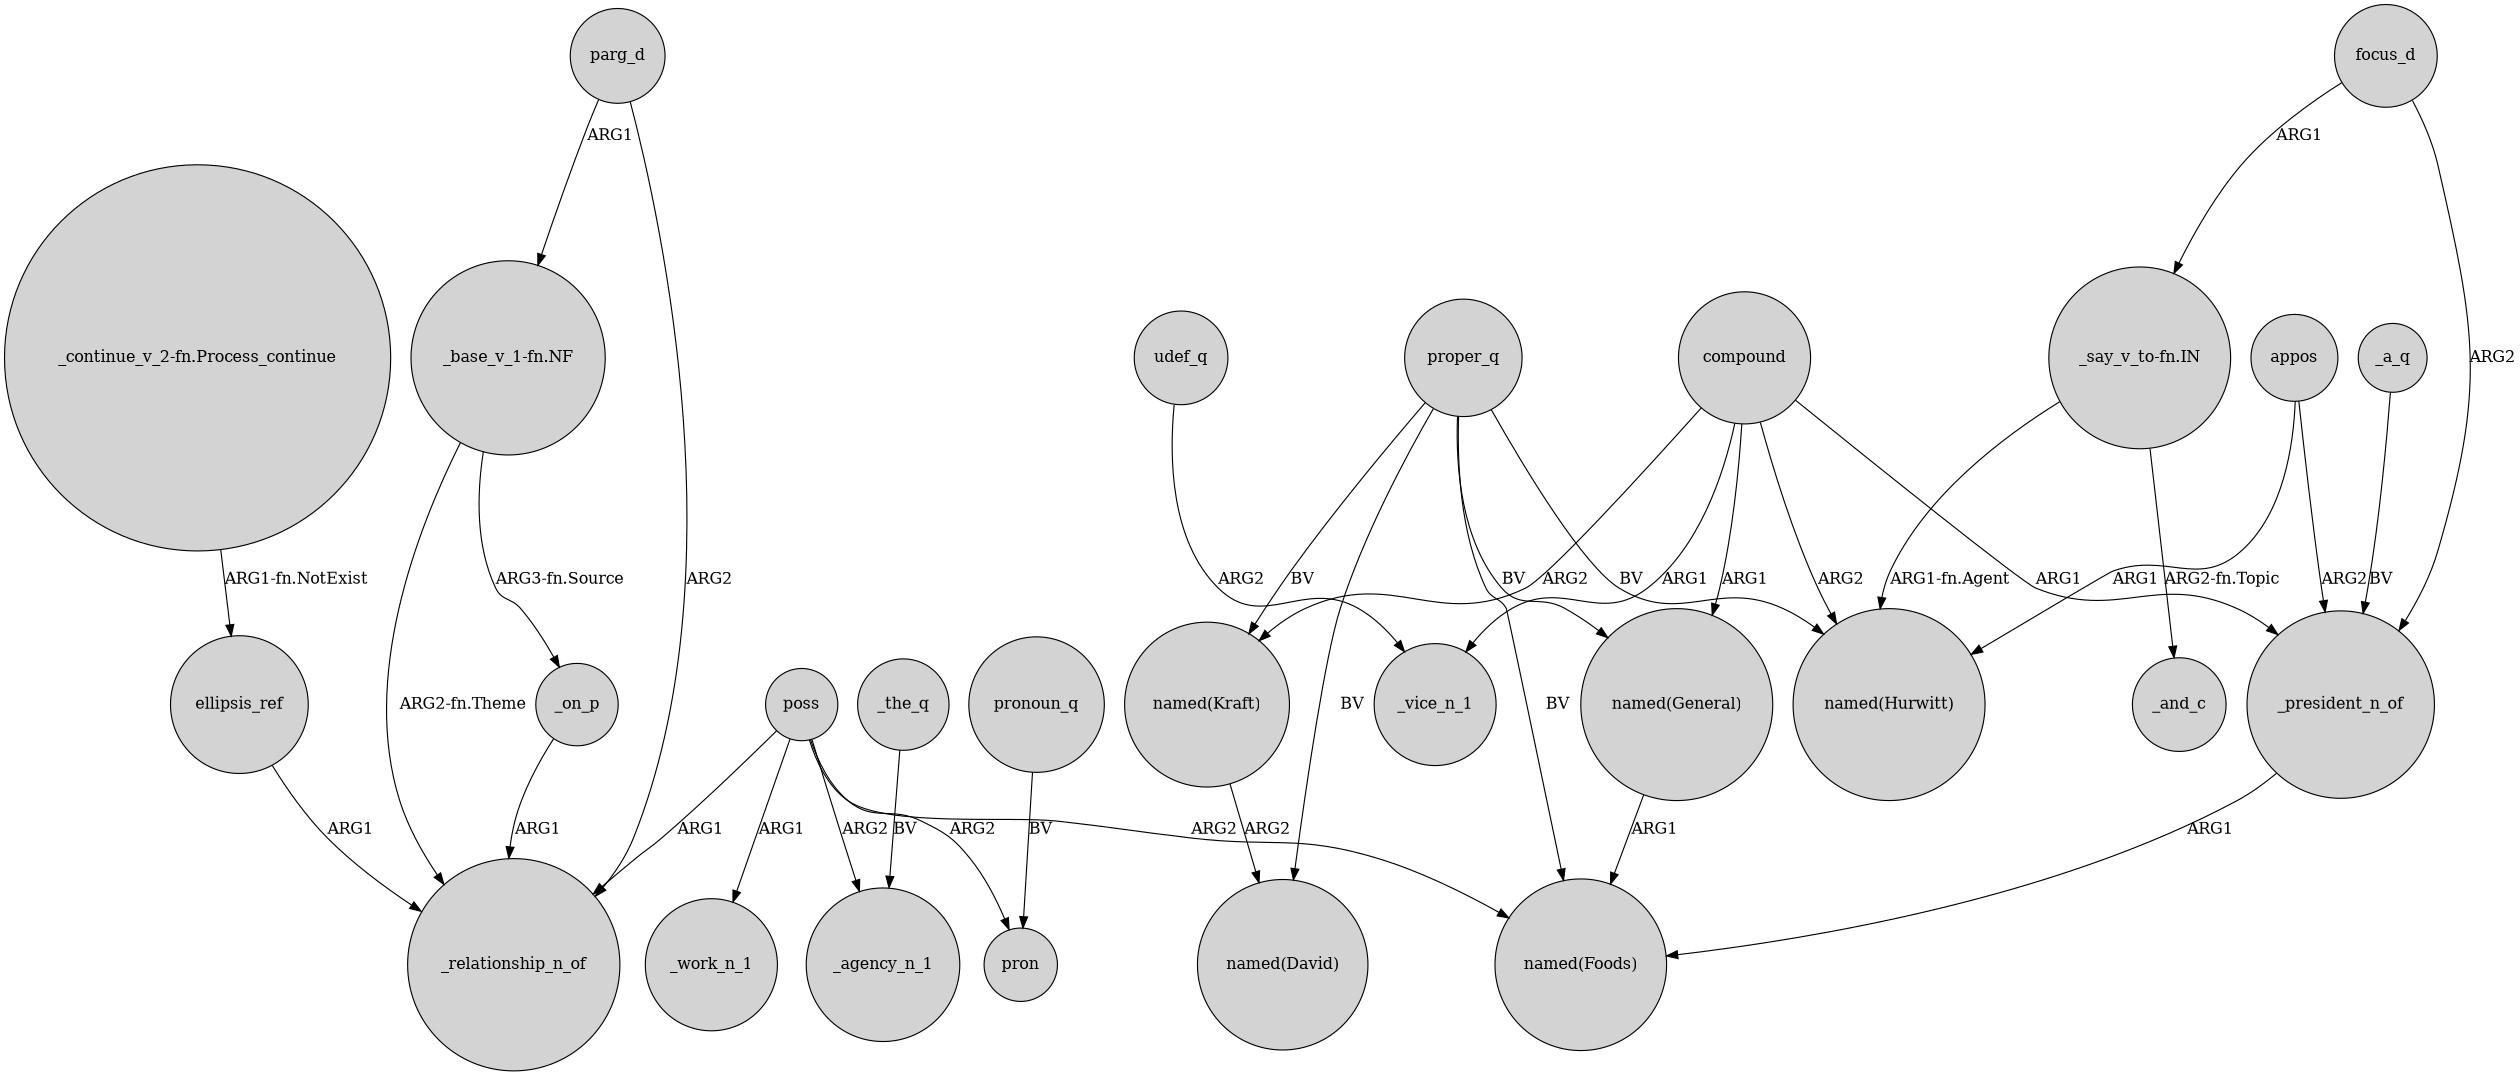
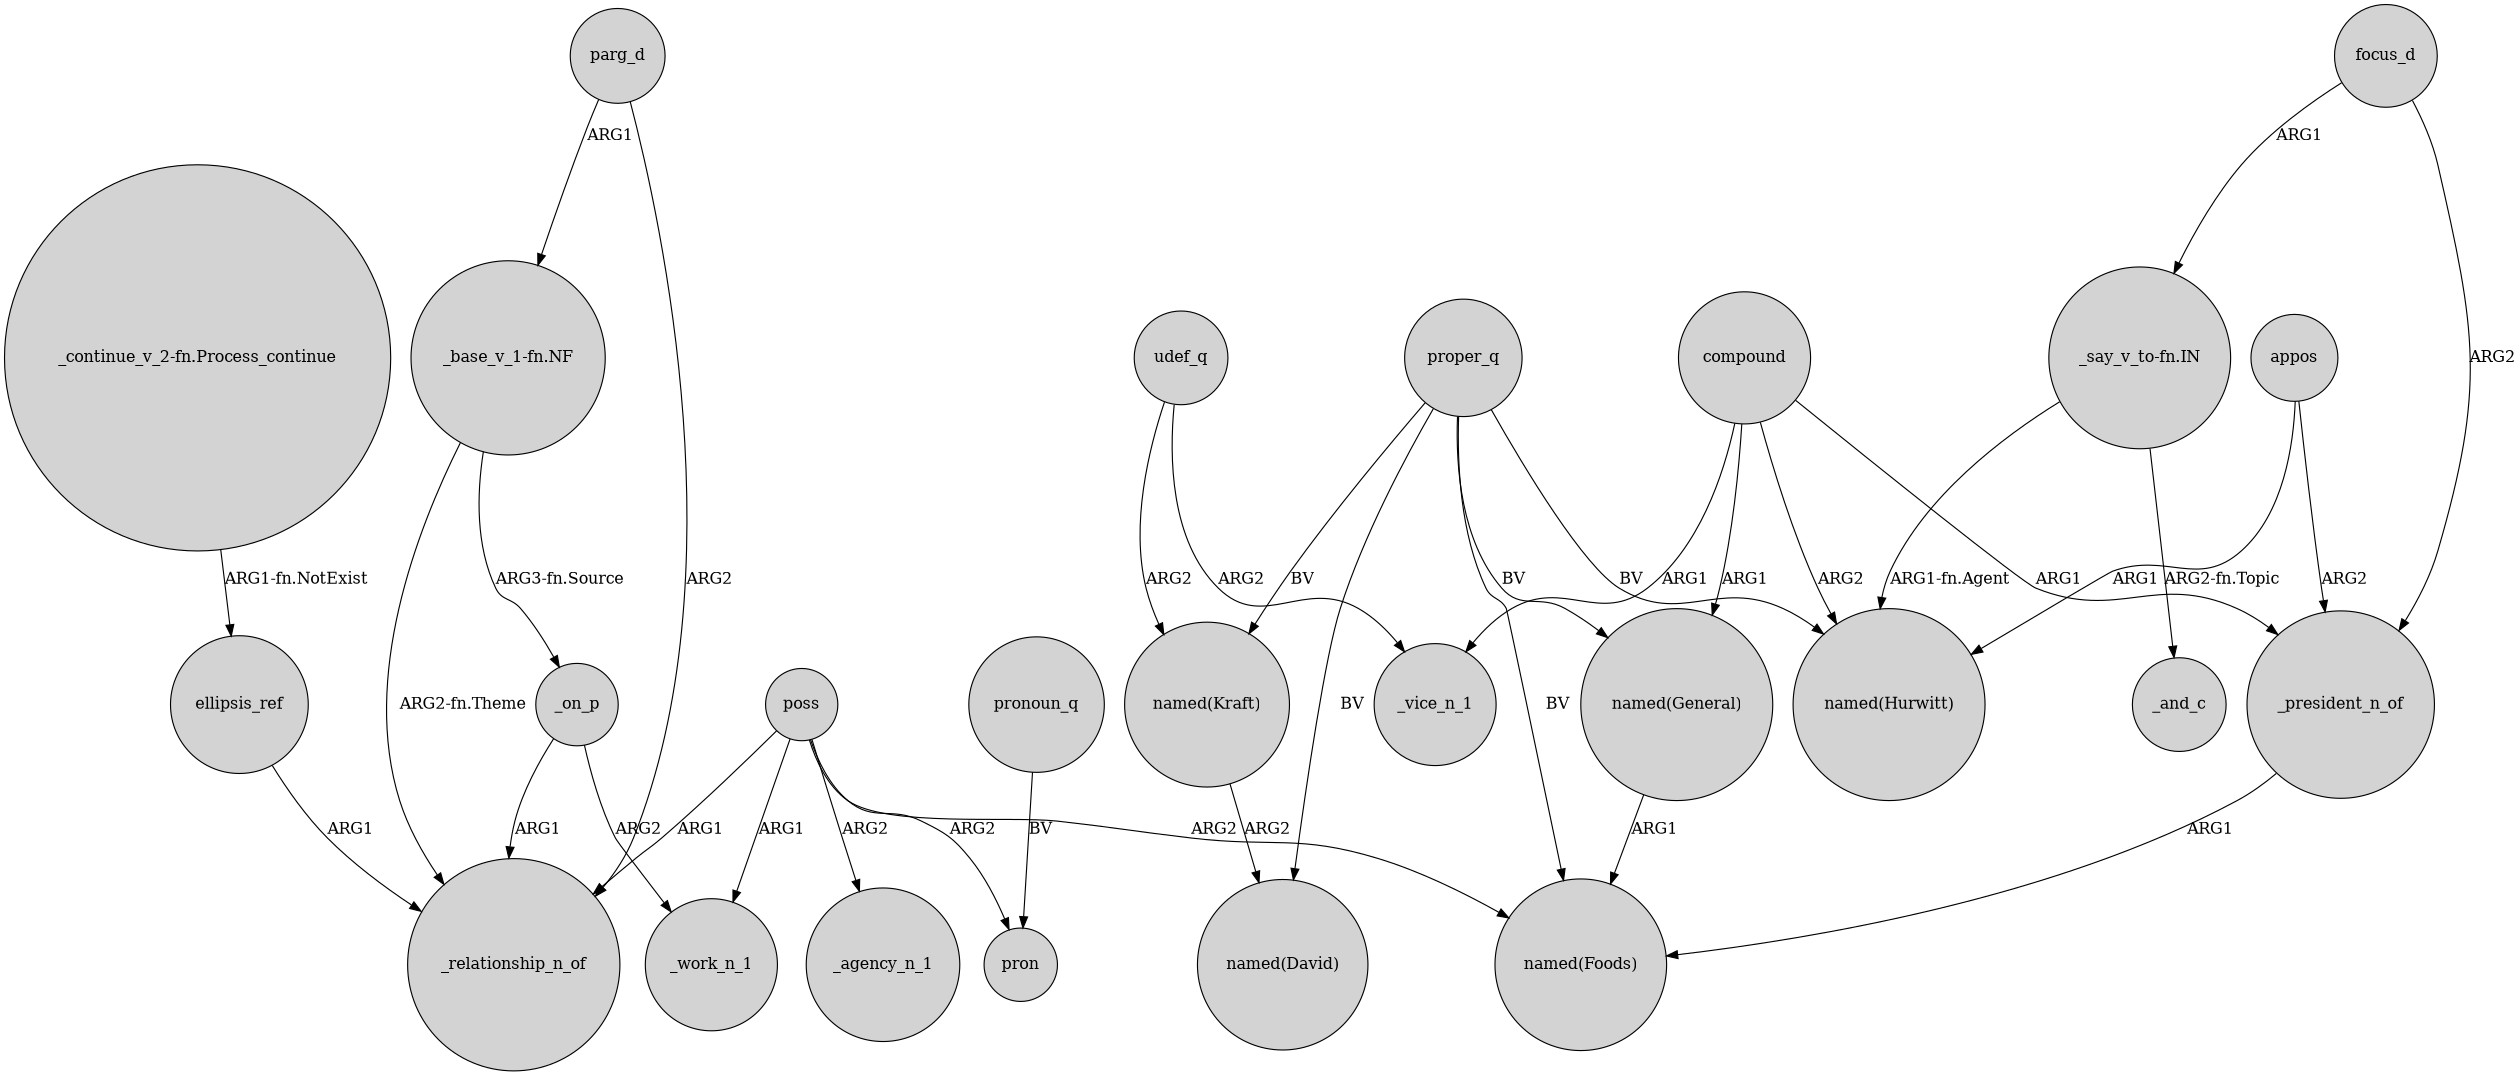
node "_a_q": removed
edge "compound" -> "named(Kraft)": now "udef_q" -> "named(Kraft)"
node "_the_q": removed
edge "_on_p" -> "_work_n_1": added, label "ARG2"
